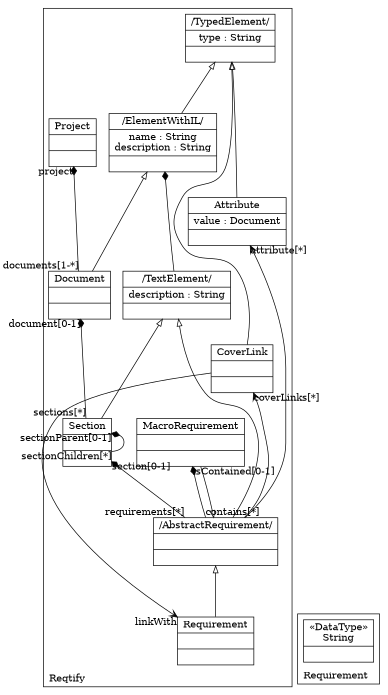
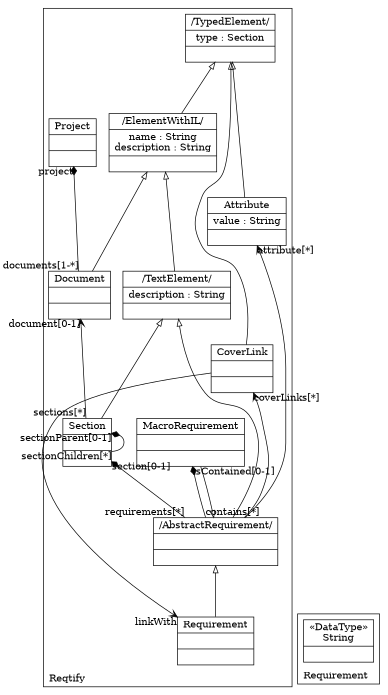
node "/TypedElement/": text "type : String" -> "type : Section"
node "Attribute": text "value : Document" -> "value : String"
edge "/TextElement/" -> "/ElementWithIL/": arrowhead diamond -> onormal
edge "Section" -> "Document": arrowhead diamond -> vee
